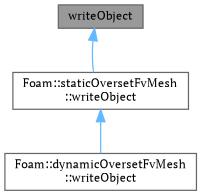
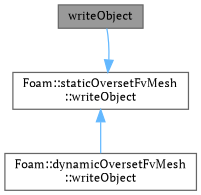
edge "Foam::staticOversetFvMesh ::writeObject" -> "writeObject": reversed
